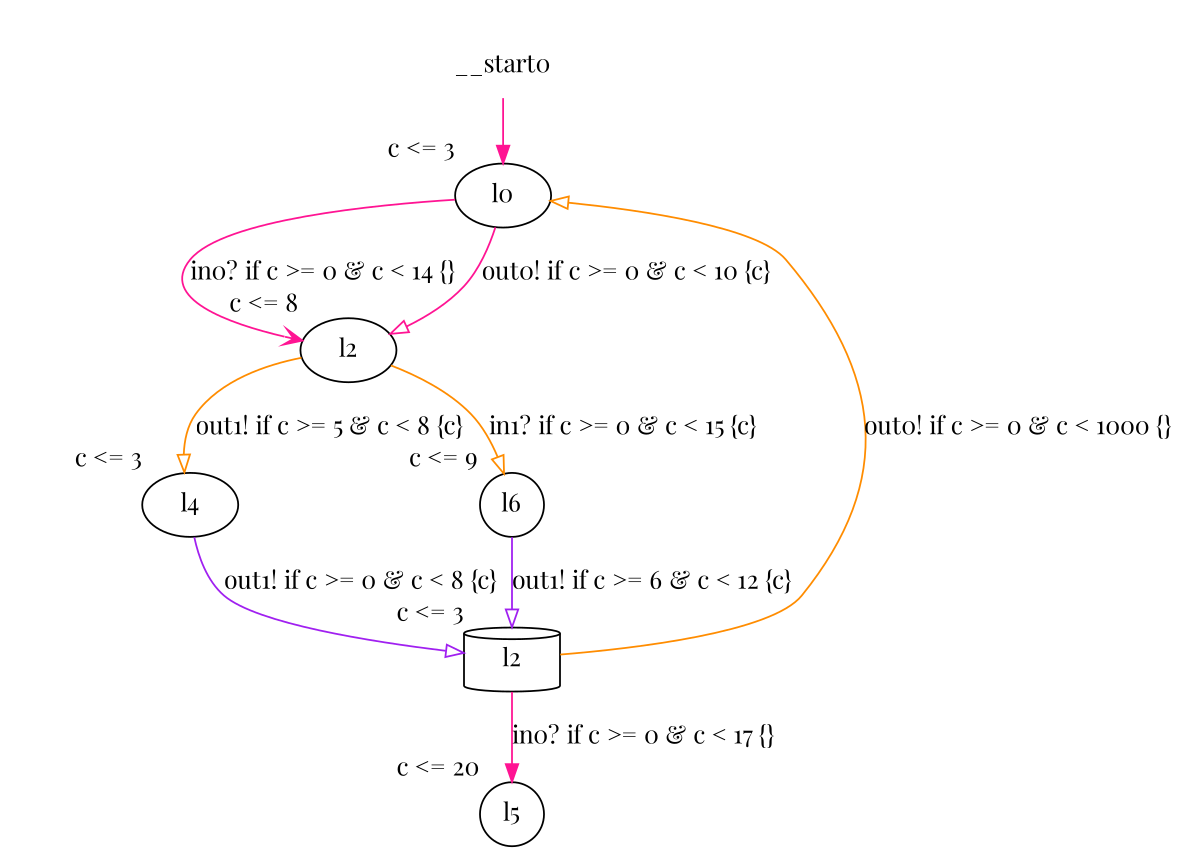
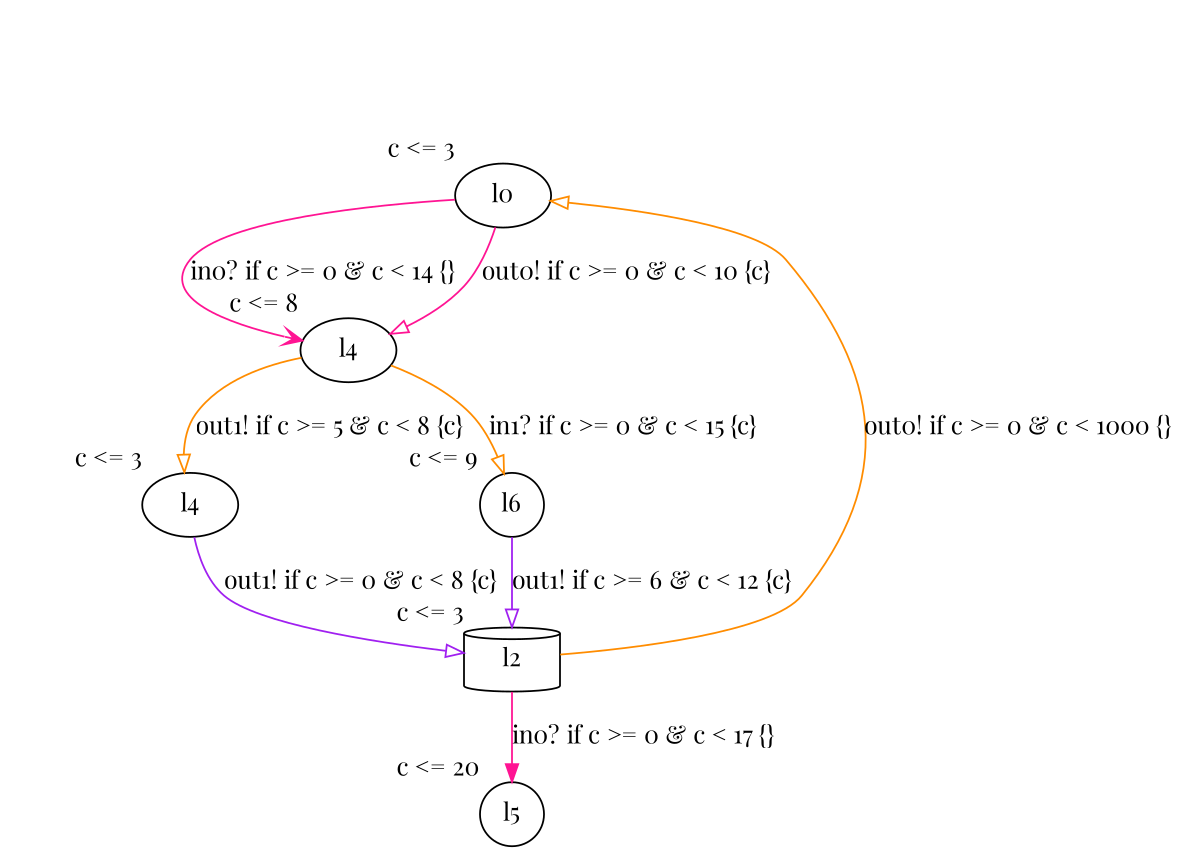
node "__start0": removed
node "l2 c <= 8": label "l2 c <= 8" -> "l4 c <= 8"
